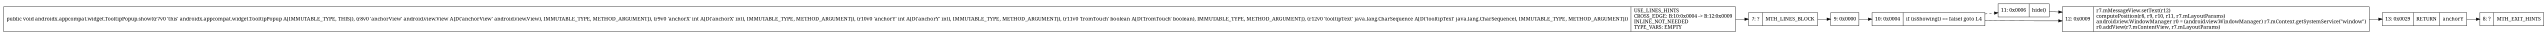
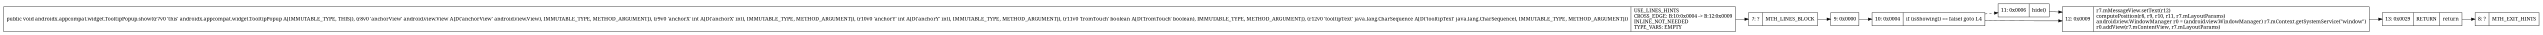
node "13: 0x0029": text "anchorY" -> "return"
